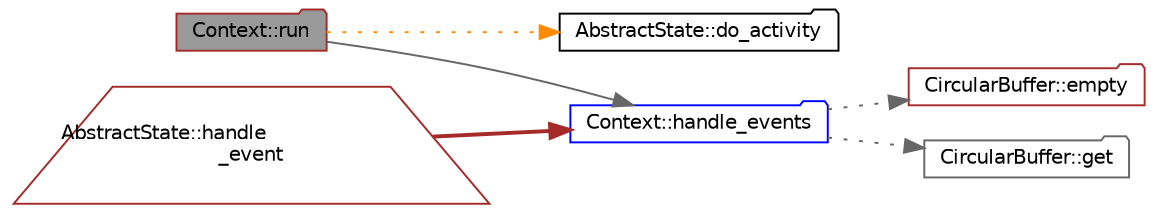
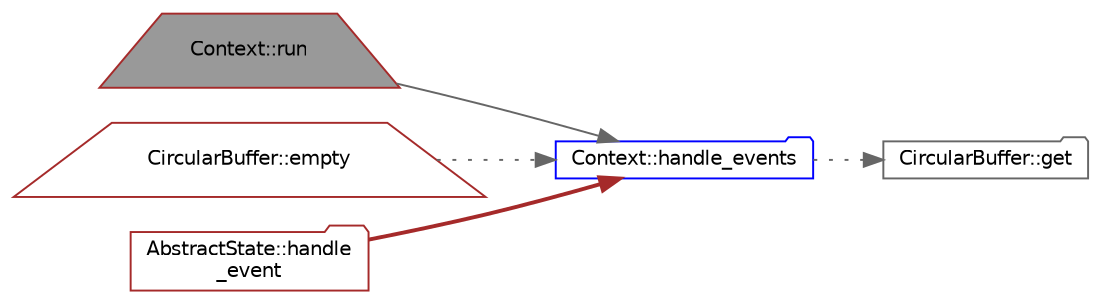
node "Context::run": shape folder -> trapezium
node "AbstractState::do_activity": removed
node "CircularBuffer::empty": shape folder -> trapezium
edge "Context::handle_events" -> "CircularBuffer::empty": reversed
node "AbstractState::handle _event": shape trapezium -> folder
